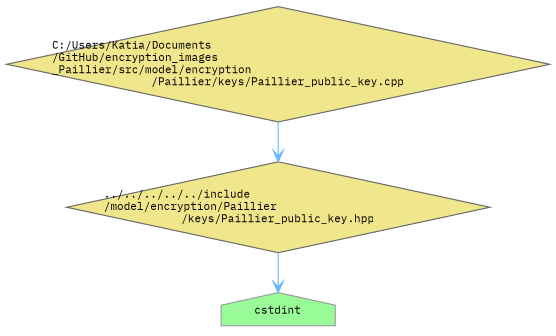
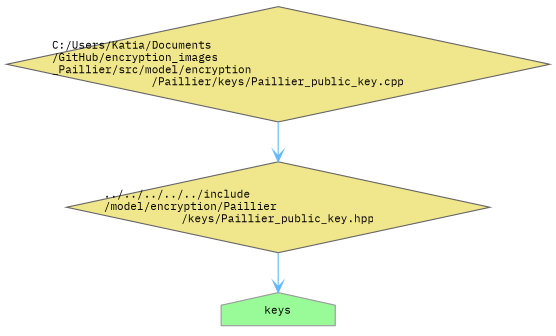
node "cstdint": label "cstdint" -> "keys"
